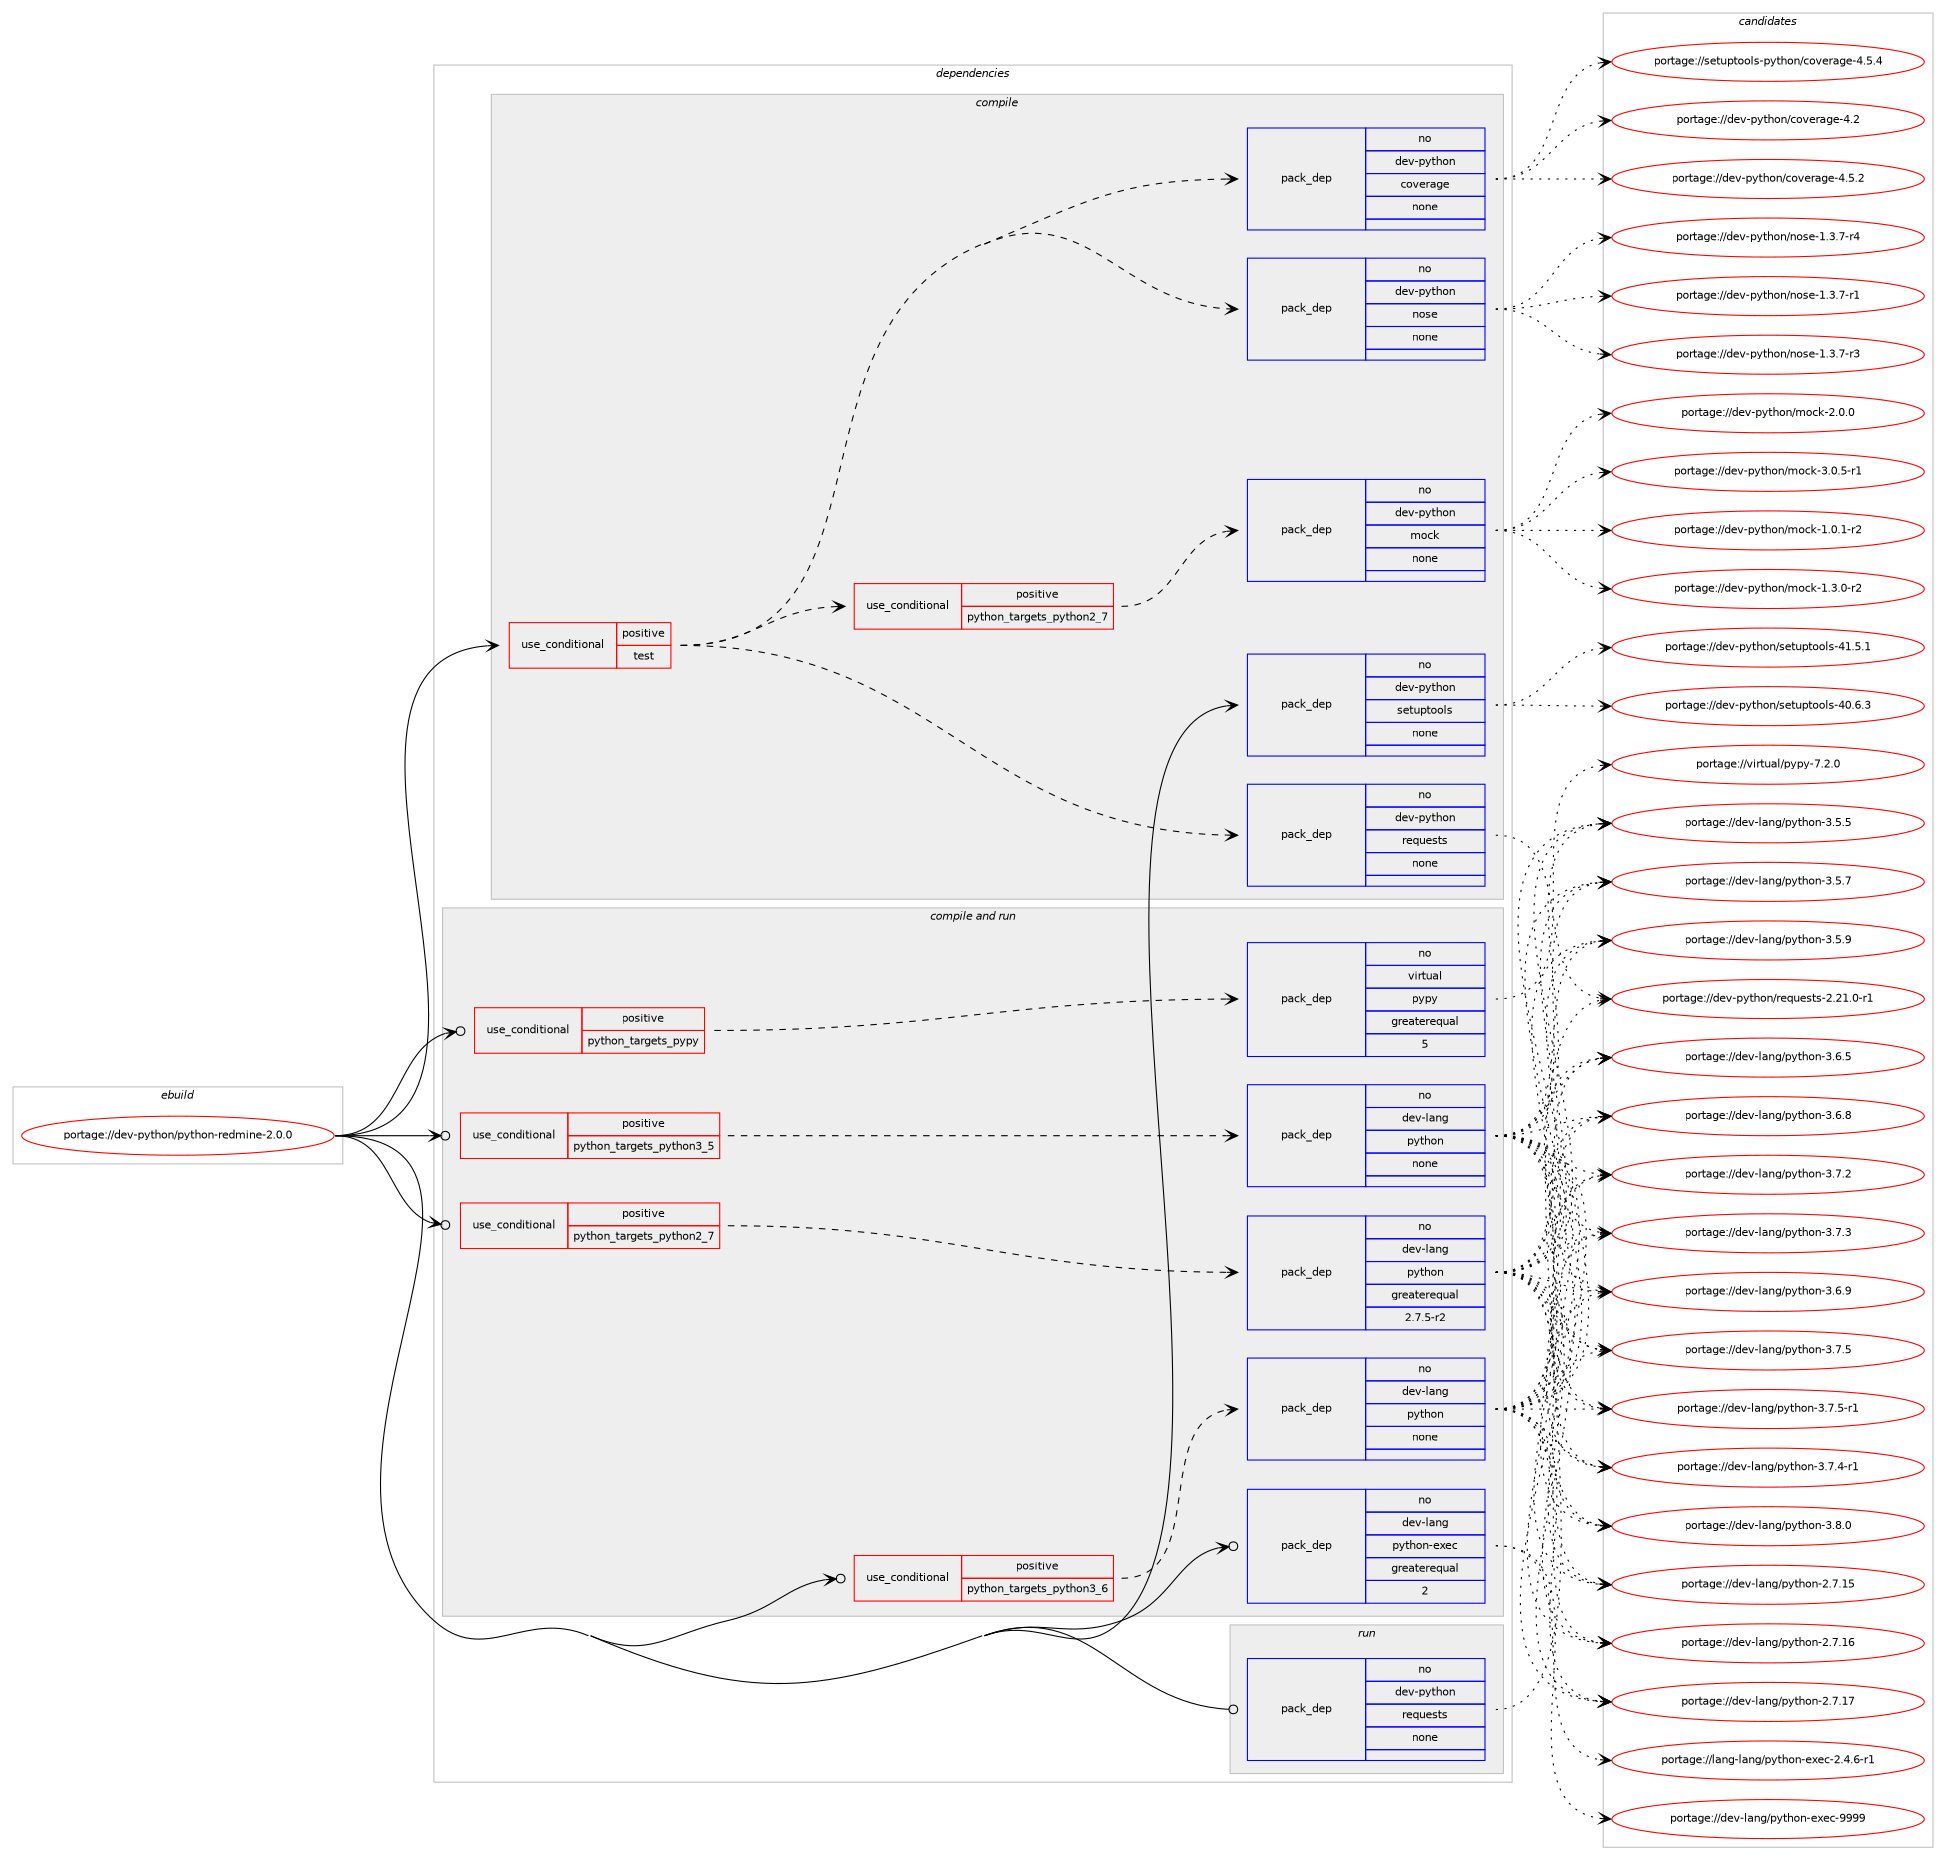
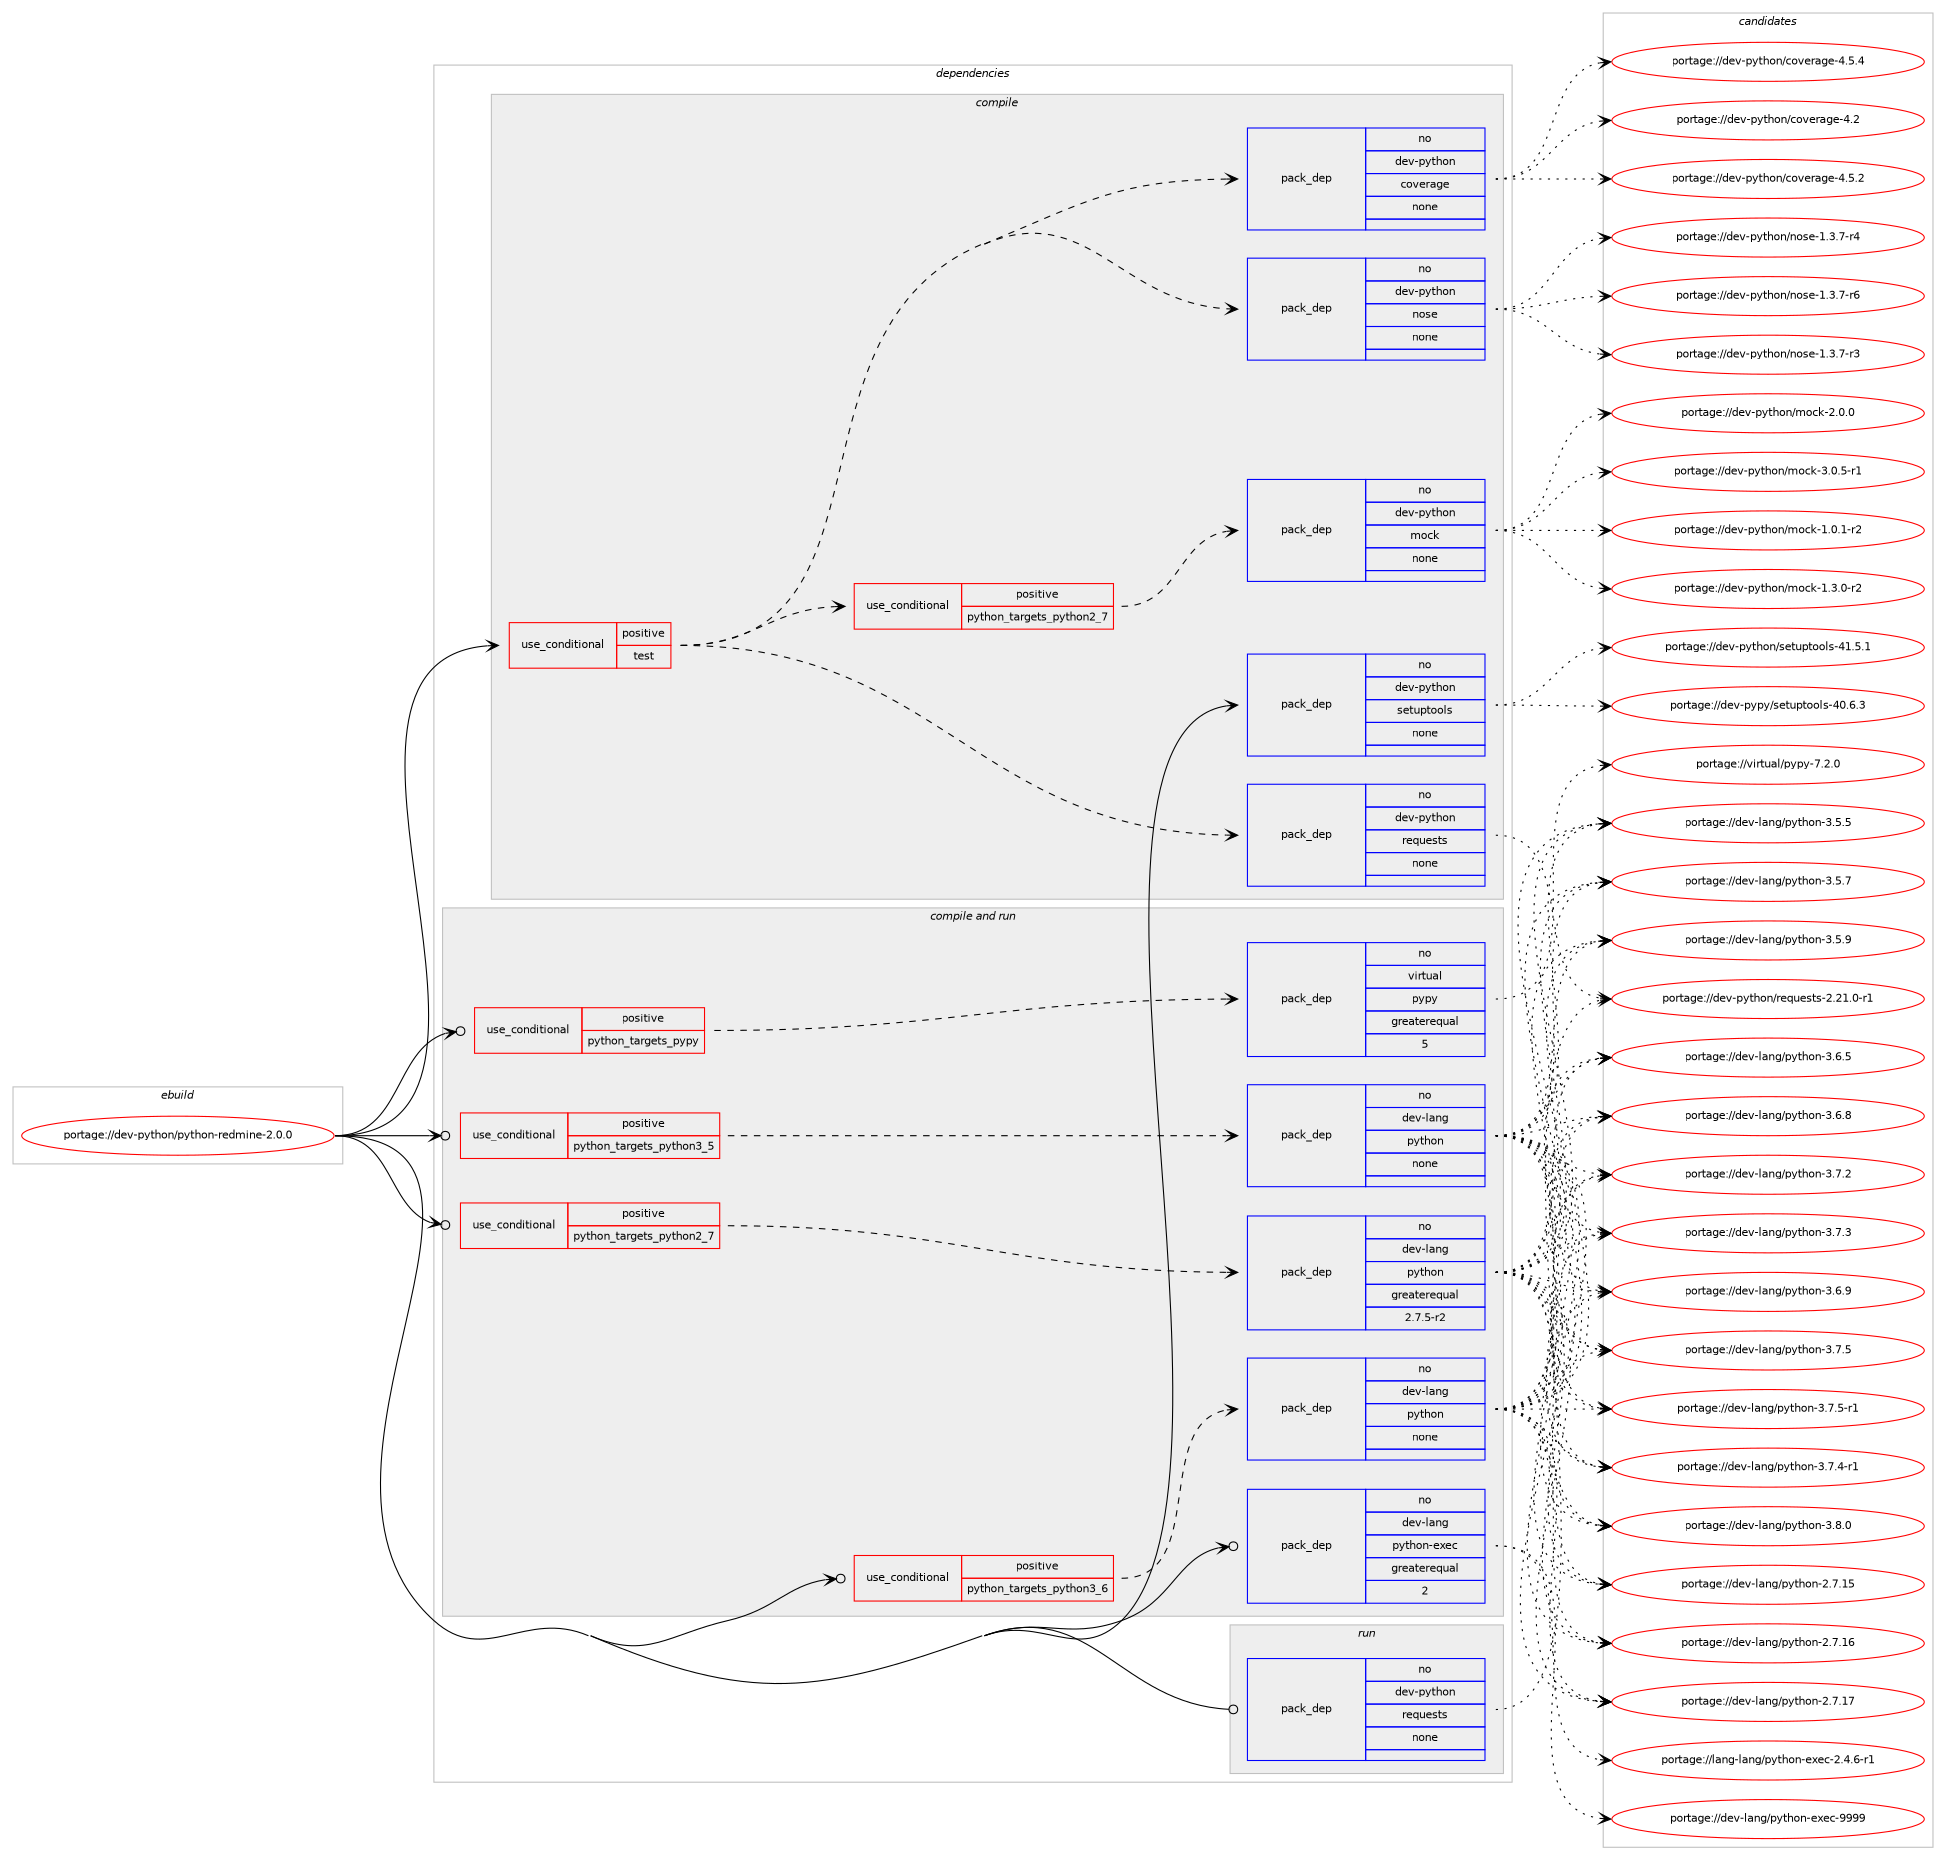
node "portage://setuptools-python/coverage-4.5.4": label "portage://setuptools-python/coverage-4.5.4" -> "portage://dev-python/coverage-4.5.4"
node "portage://dev-python/nose-1.3.7-r1": label "portage://dev-python/nose-1.3.7-r1" -> "portage://dev-python/nose-1.3.7-r6"
node "portage://dev-python/setuptools-40.6.3": label "portage://dev-python/setuptools-40.6.3" -> "portage://dev-pypy/setuptools-40.6.3"
